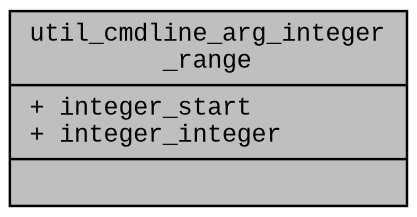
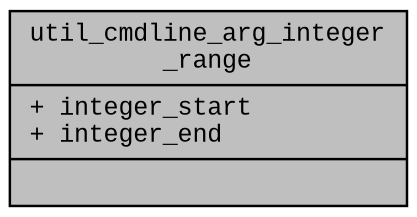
node "util_cmdline_arg_integer": text "+ integer_integer" -> "+ integer_end"
